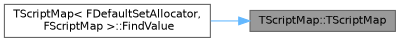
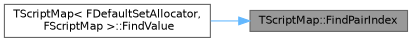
node "TScriptMap::TScriptMap": label "TScriptMap::TScriptMap" -> "TScriptMap::FindPairIndex"
